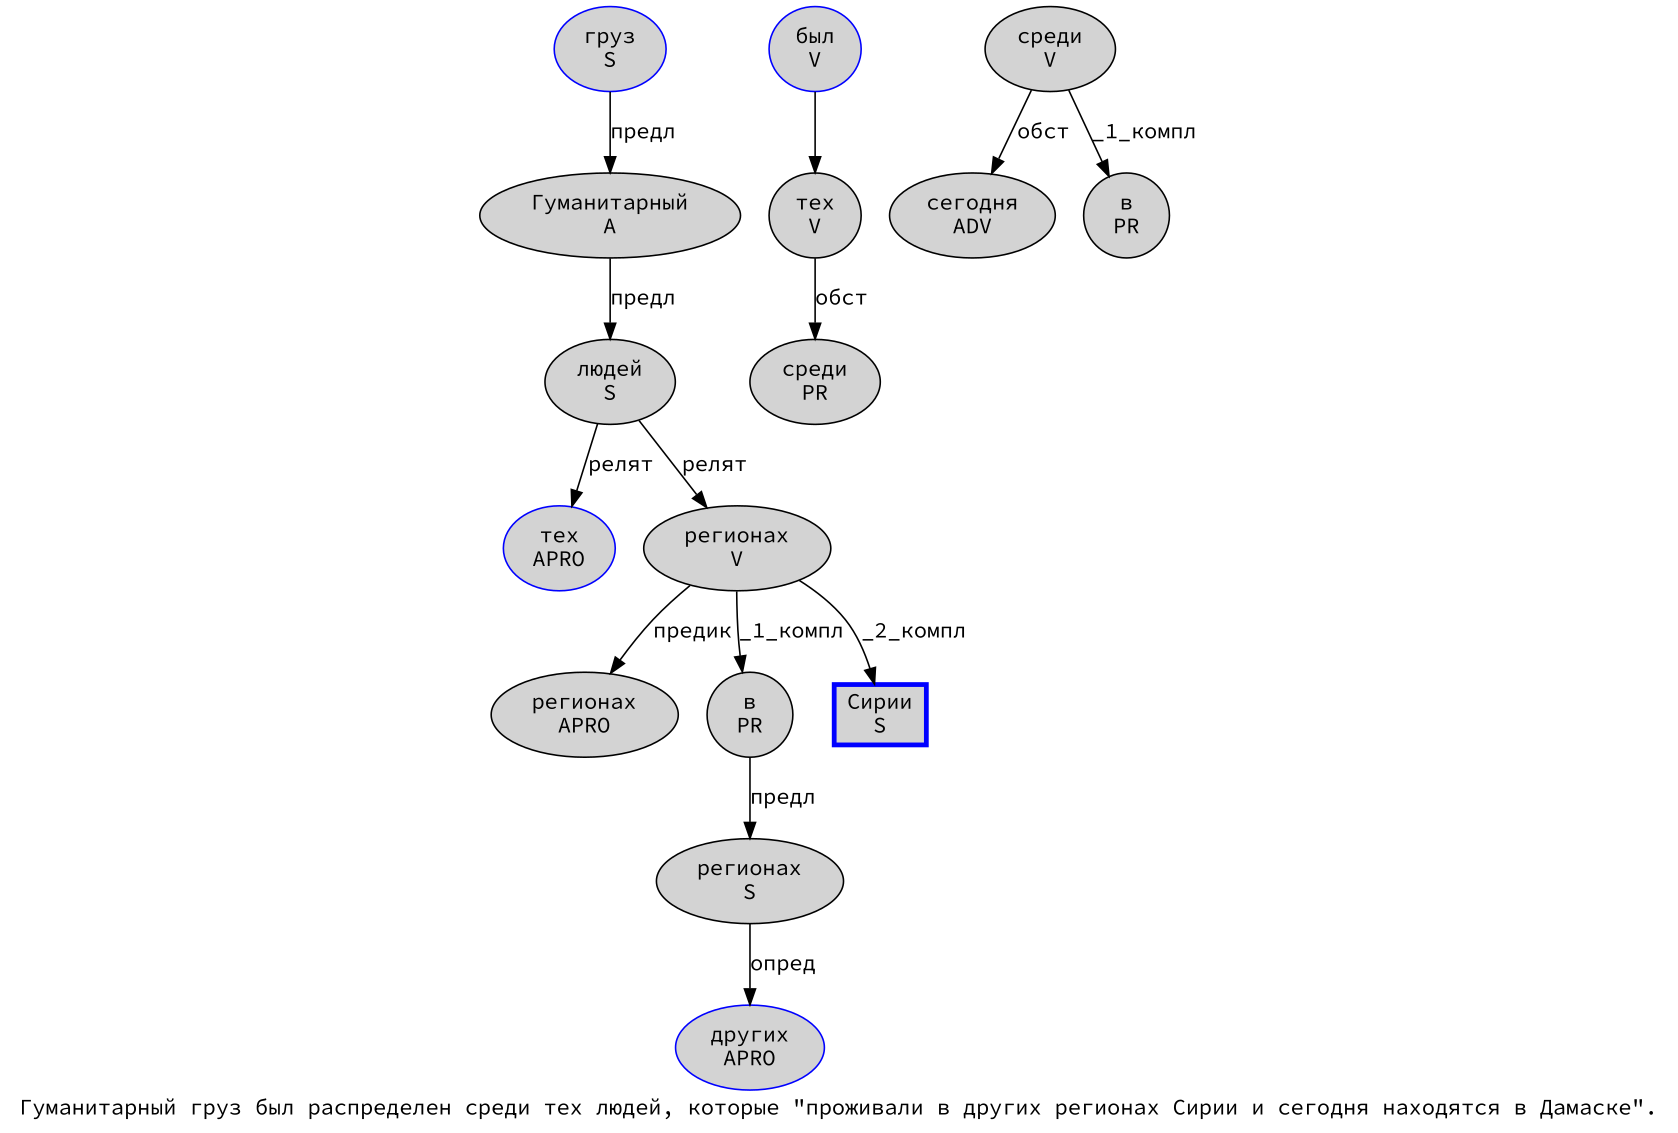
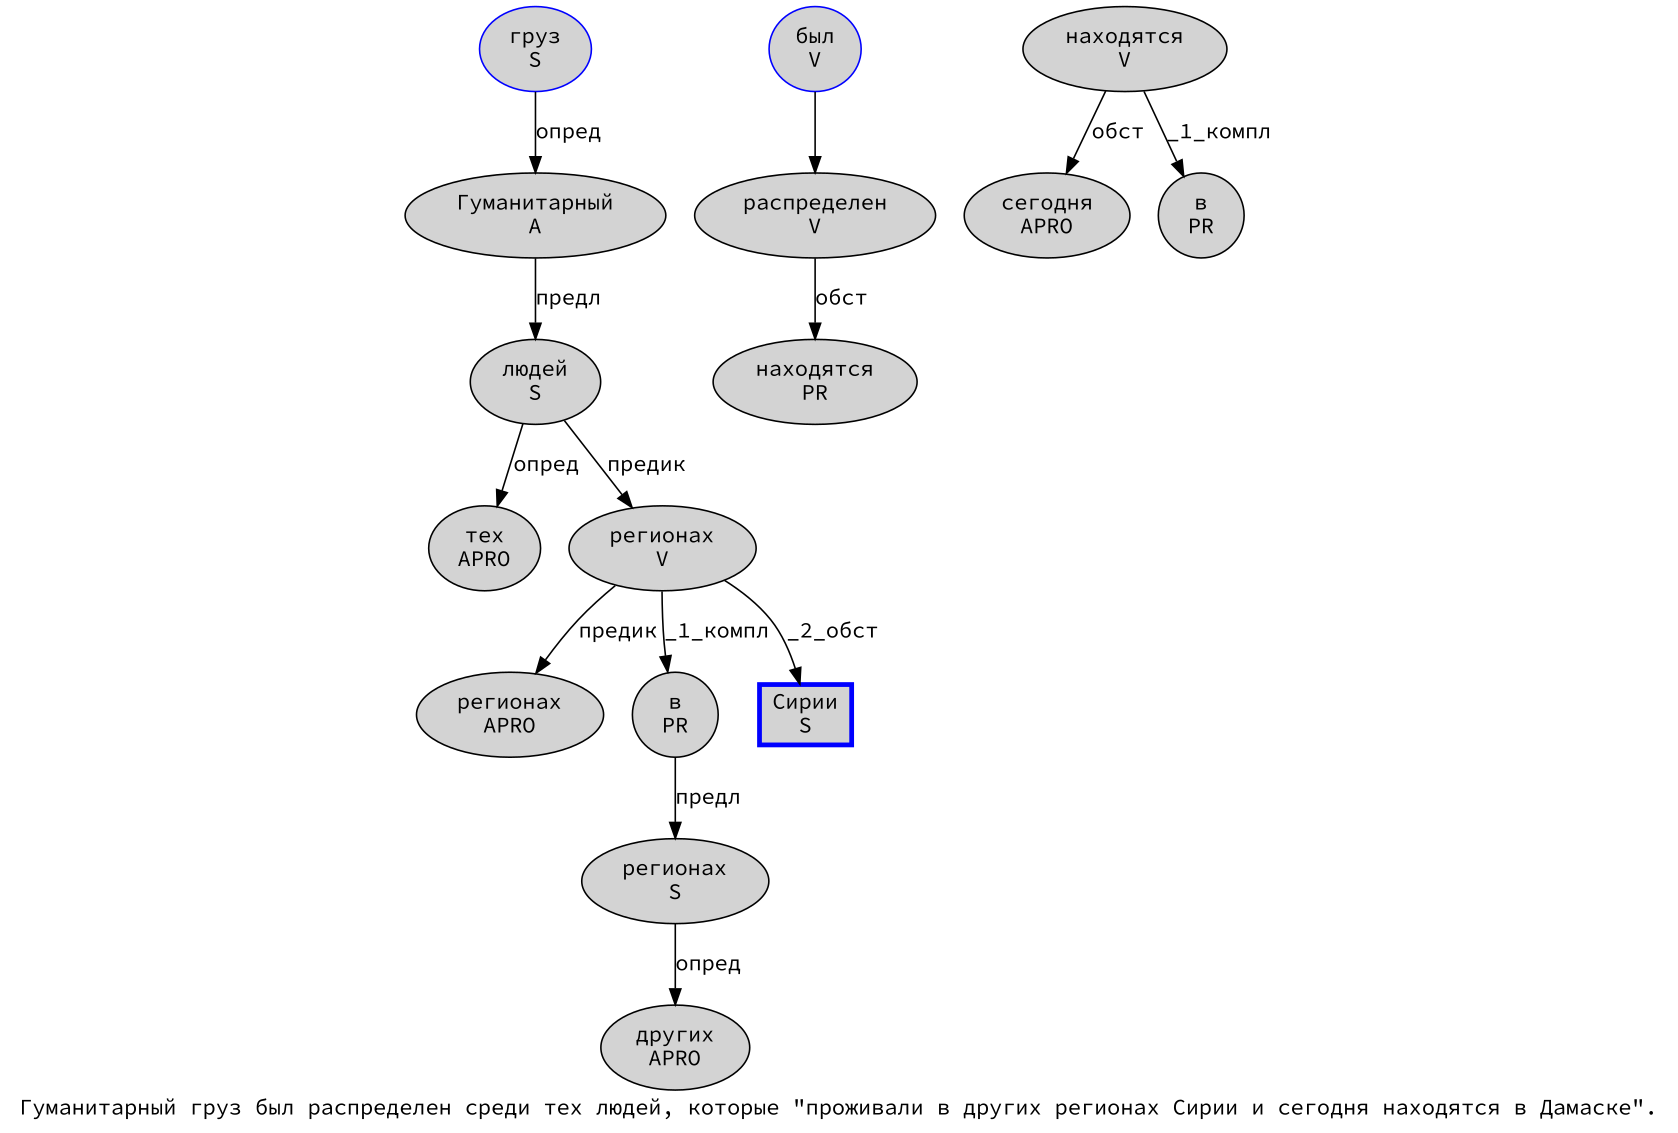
node "среди V": label "среди V" -> "находятся V"
edge "груз S" -> "Гуманитарный A": label "предл" -> "опред"
node "тех V": label "тех V" -> "распределен V"
node "сегодня ADV": label "сегодня ADV" -> "сегодня APRO"
node "среди PR": label "среди PR" -> "находятся PR"
edge "людей S" -> "тех APRO": label "релят" -> "опред"
edge "людей S" -> "регионах V": label "релят" -> "предик"
node "тех APRO": color blue -> black
edge "регионах V" -> "Сирии S": label "_2_компл" -> "_2_обст"
node "других APRO": color blue -> black
